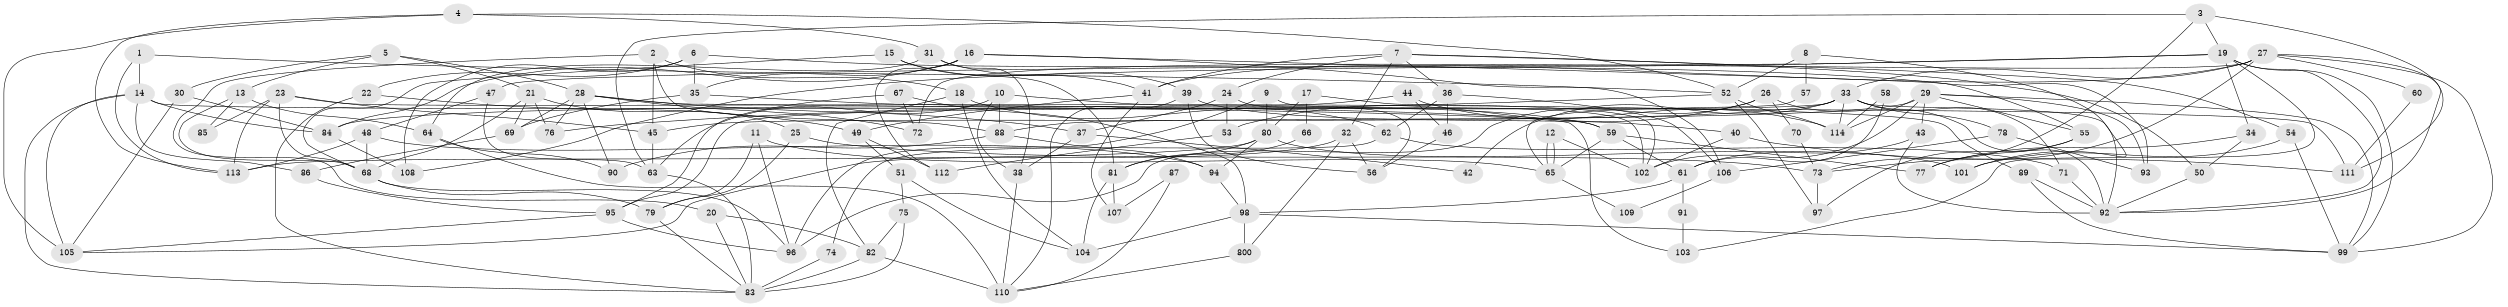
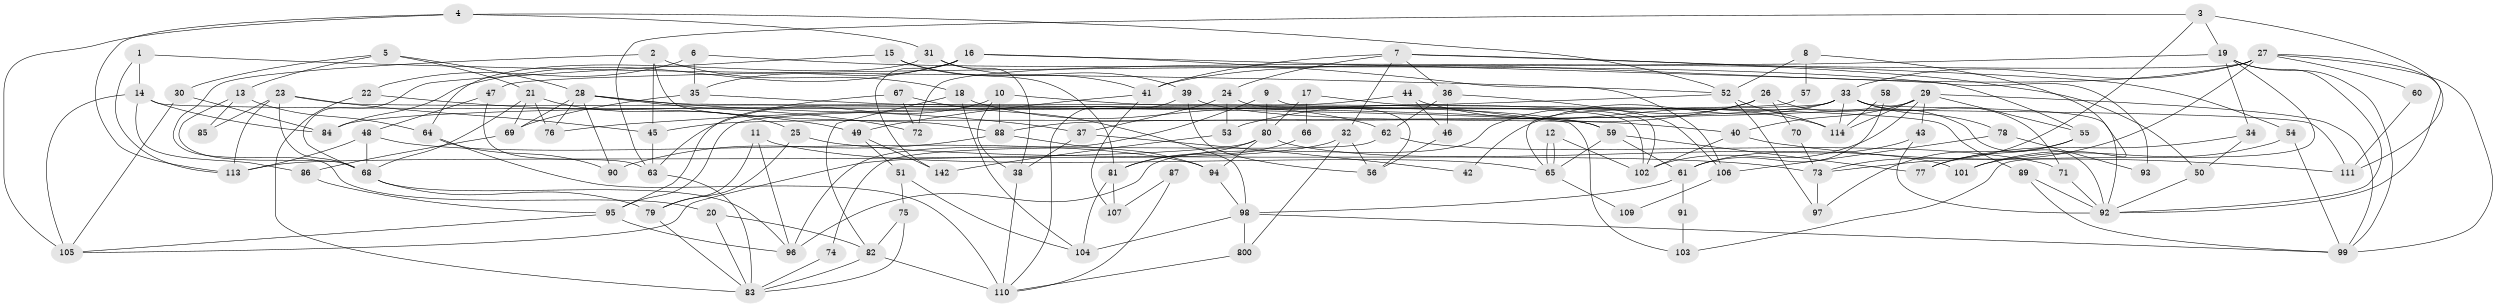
edge "29" -- "93": now "29" -- "40"
node "108": removed
node "112": label "112" -> "142"
edge "14" -- "83": removed
